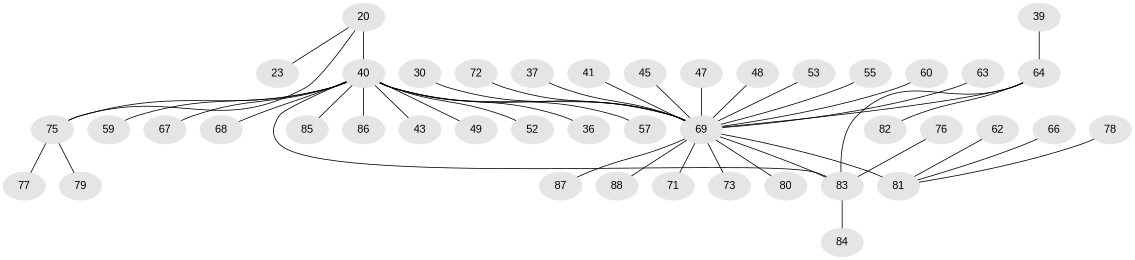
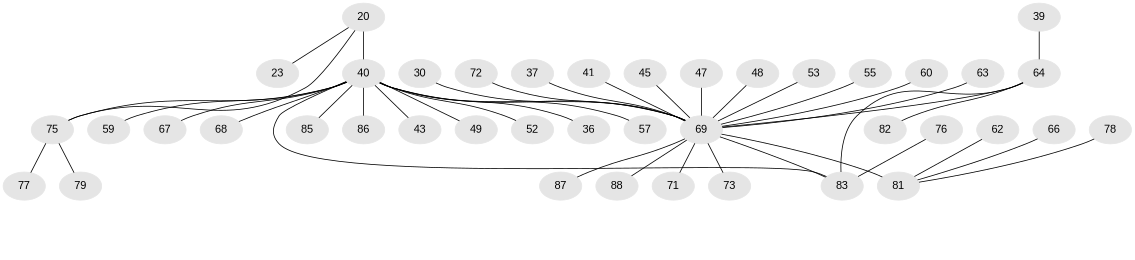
node "80": removed
node "84": removed
